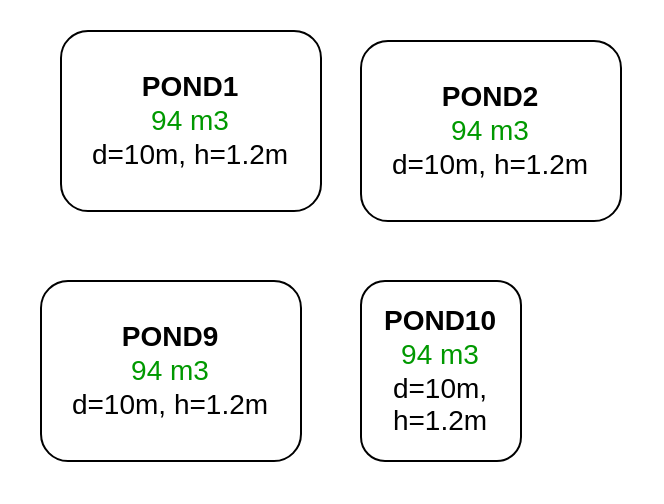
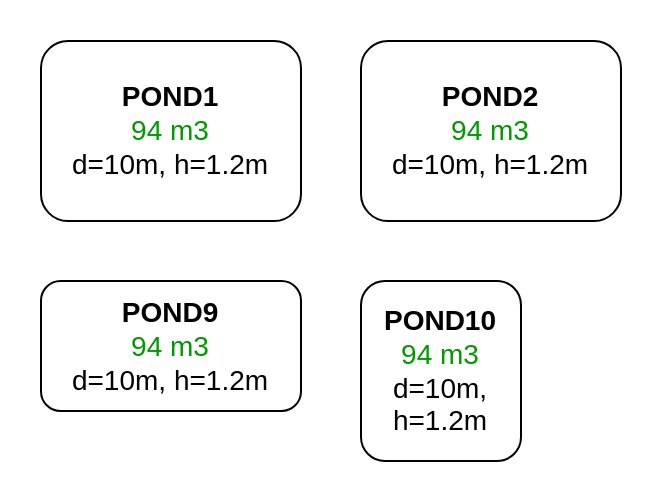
node "POND1 94 m3 d=10m, h=1.2m": moved (191, 121) -> (171, 131)
node "POND9 94 m3 d=10m, h=1.2m": size 260x180 -> 260x130
